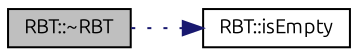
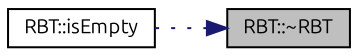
edge "RBT::~RBT" -> "RBT::isEmpty": reversed
